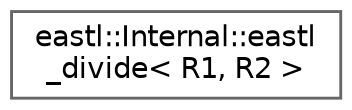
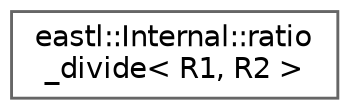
node "eastl::Internal::eastl _divide< R1, R2 >": label "eastl::Internal::eastl _divide< R1, R2 >" -> "eastl::Internal::ratio _divide< R1, R2 >"
